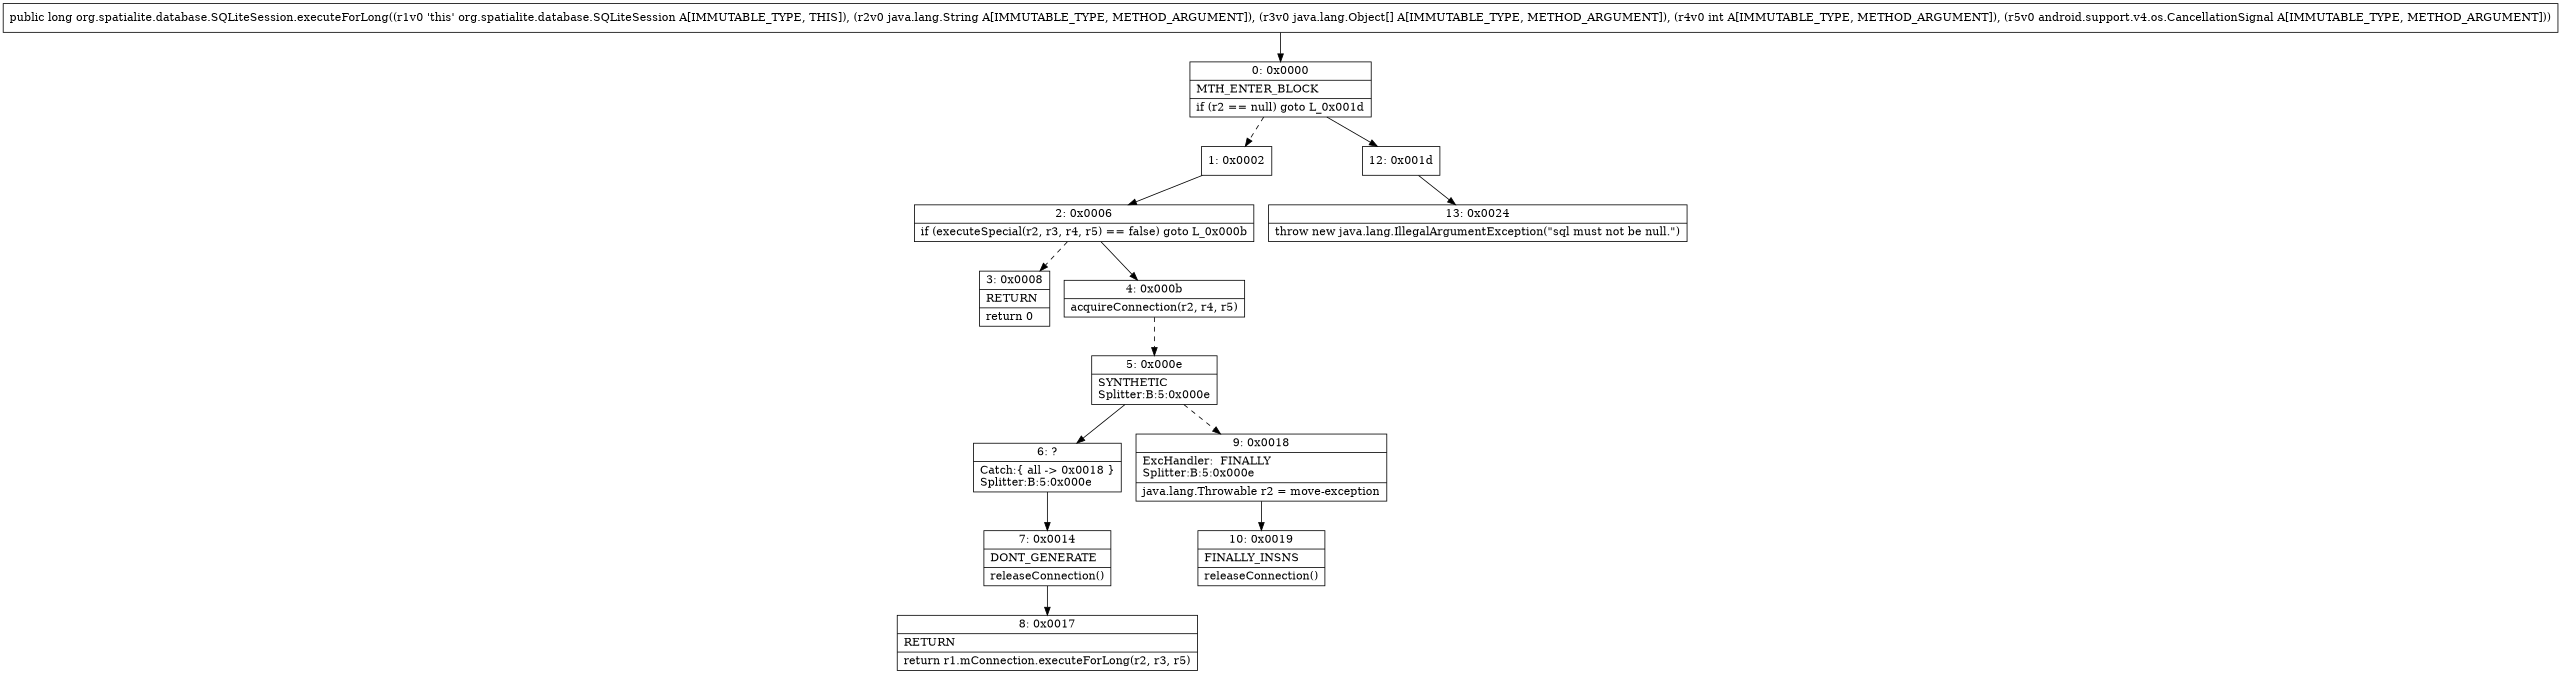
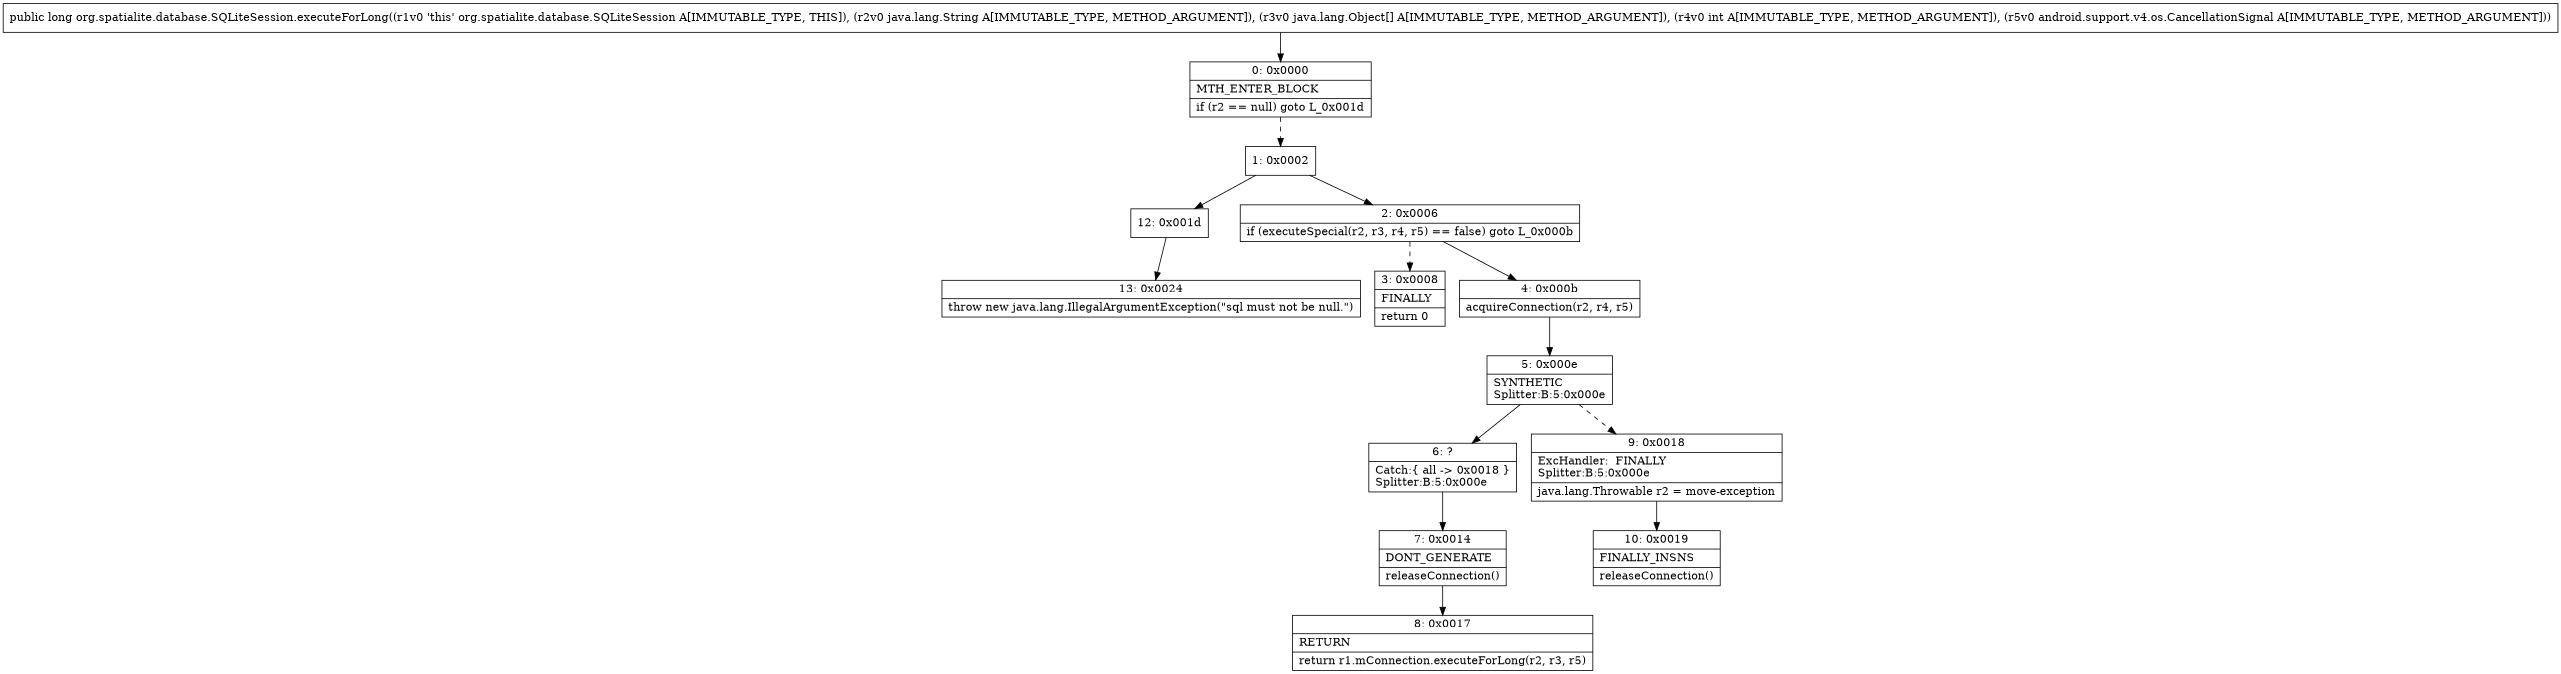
edge "0: 0x0000" -> "12: 0x001d": now "1: 0x0002" -> "12: 0x001d"
node "3: 0x0008": text "RETURN" -> "FINALLY"
edge "4: 0x000b" -> "5: 0x000e": style dashed -> solid
